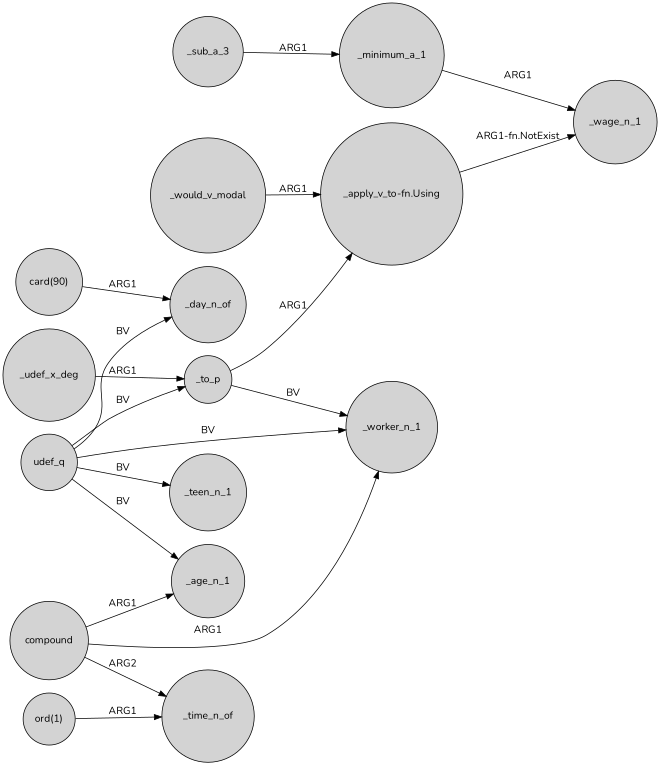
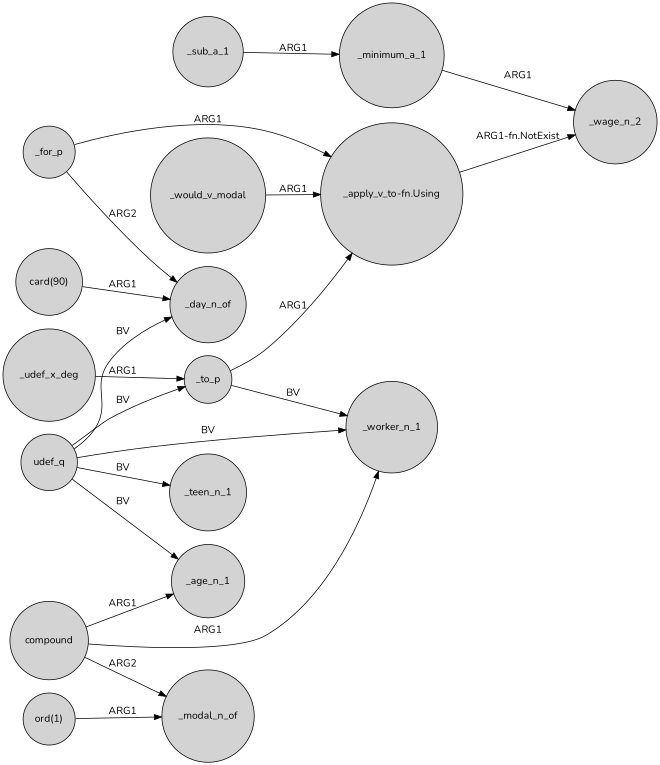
node "_sub_a_3": label "_sub_a_3" -> "_sub_a_1"
node "_wage_n_1": label "_wage_n_1" -> "_wage_n_2"
node "_for_p": added
node "_time_n_of": label "_time_n_of" -> "_modal_n_of"
